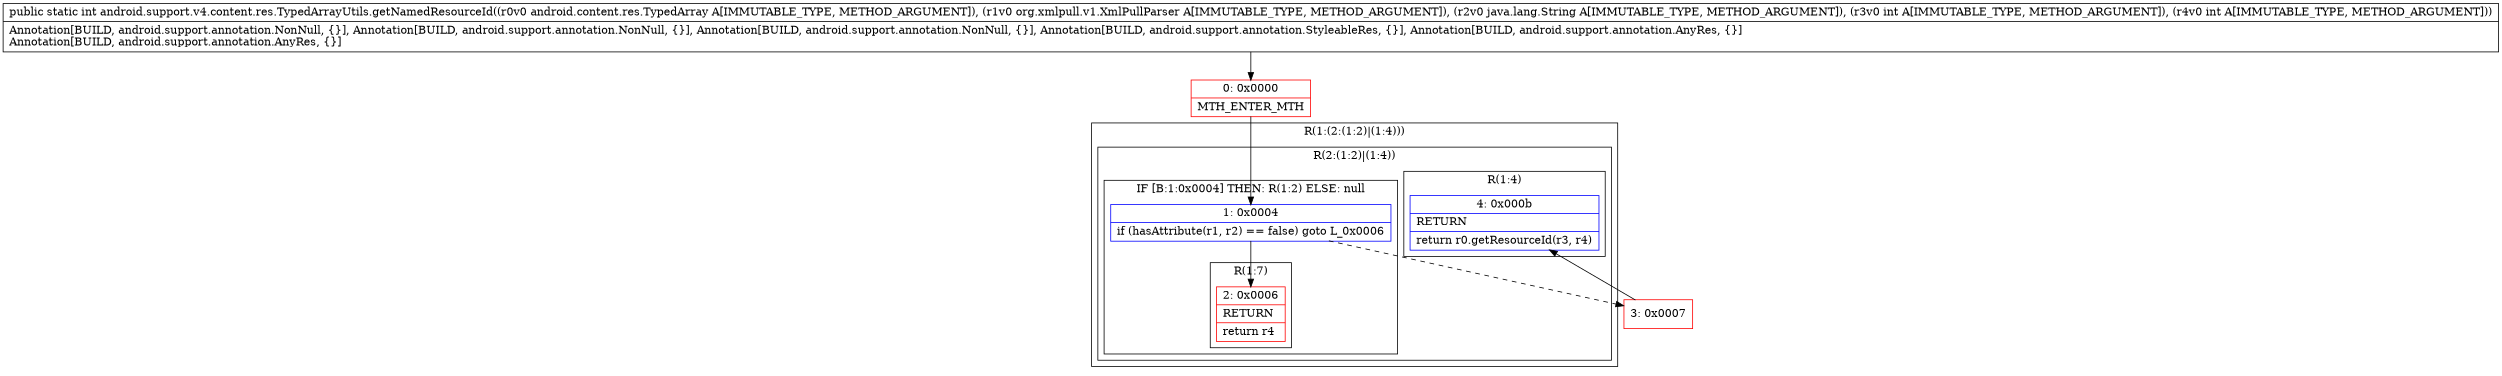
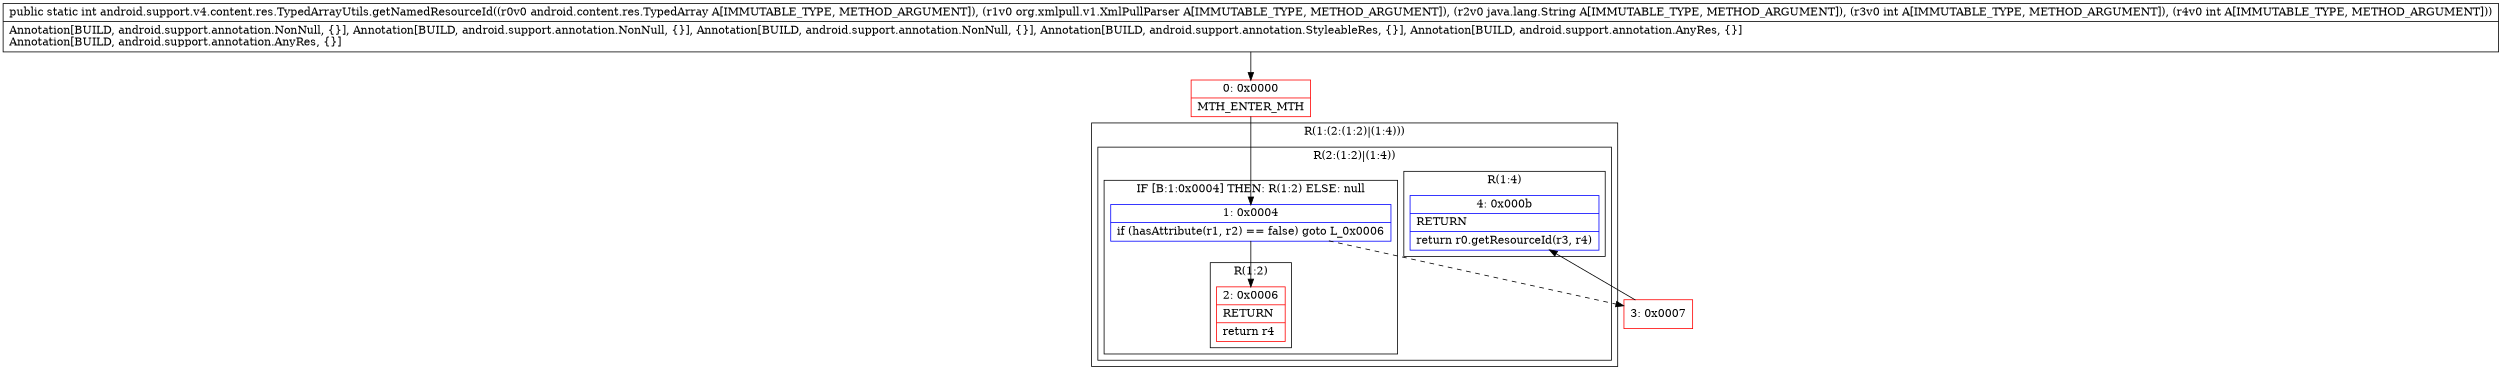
cluster "R(1:7)": label "R(1:7)" -> "R(1:2)"
